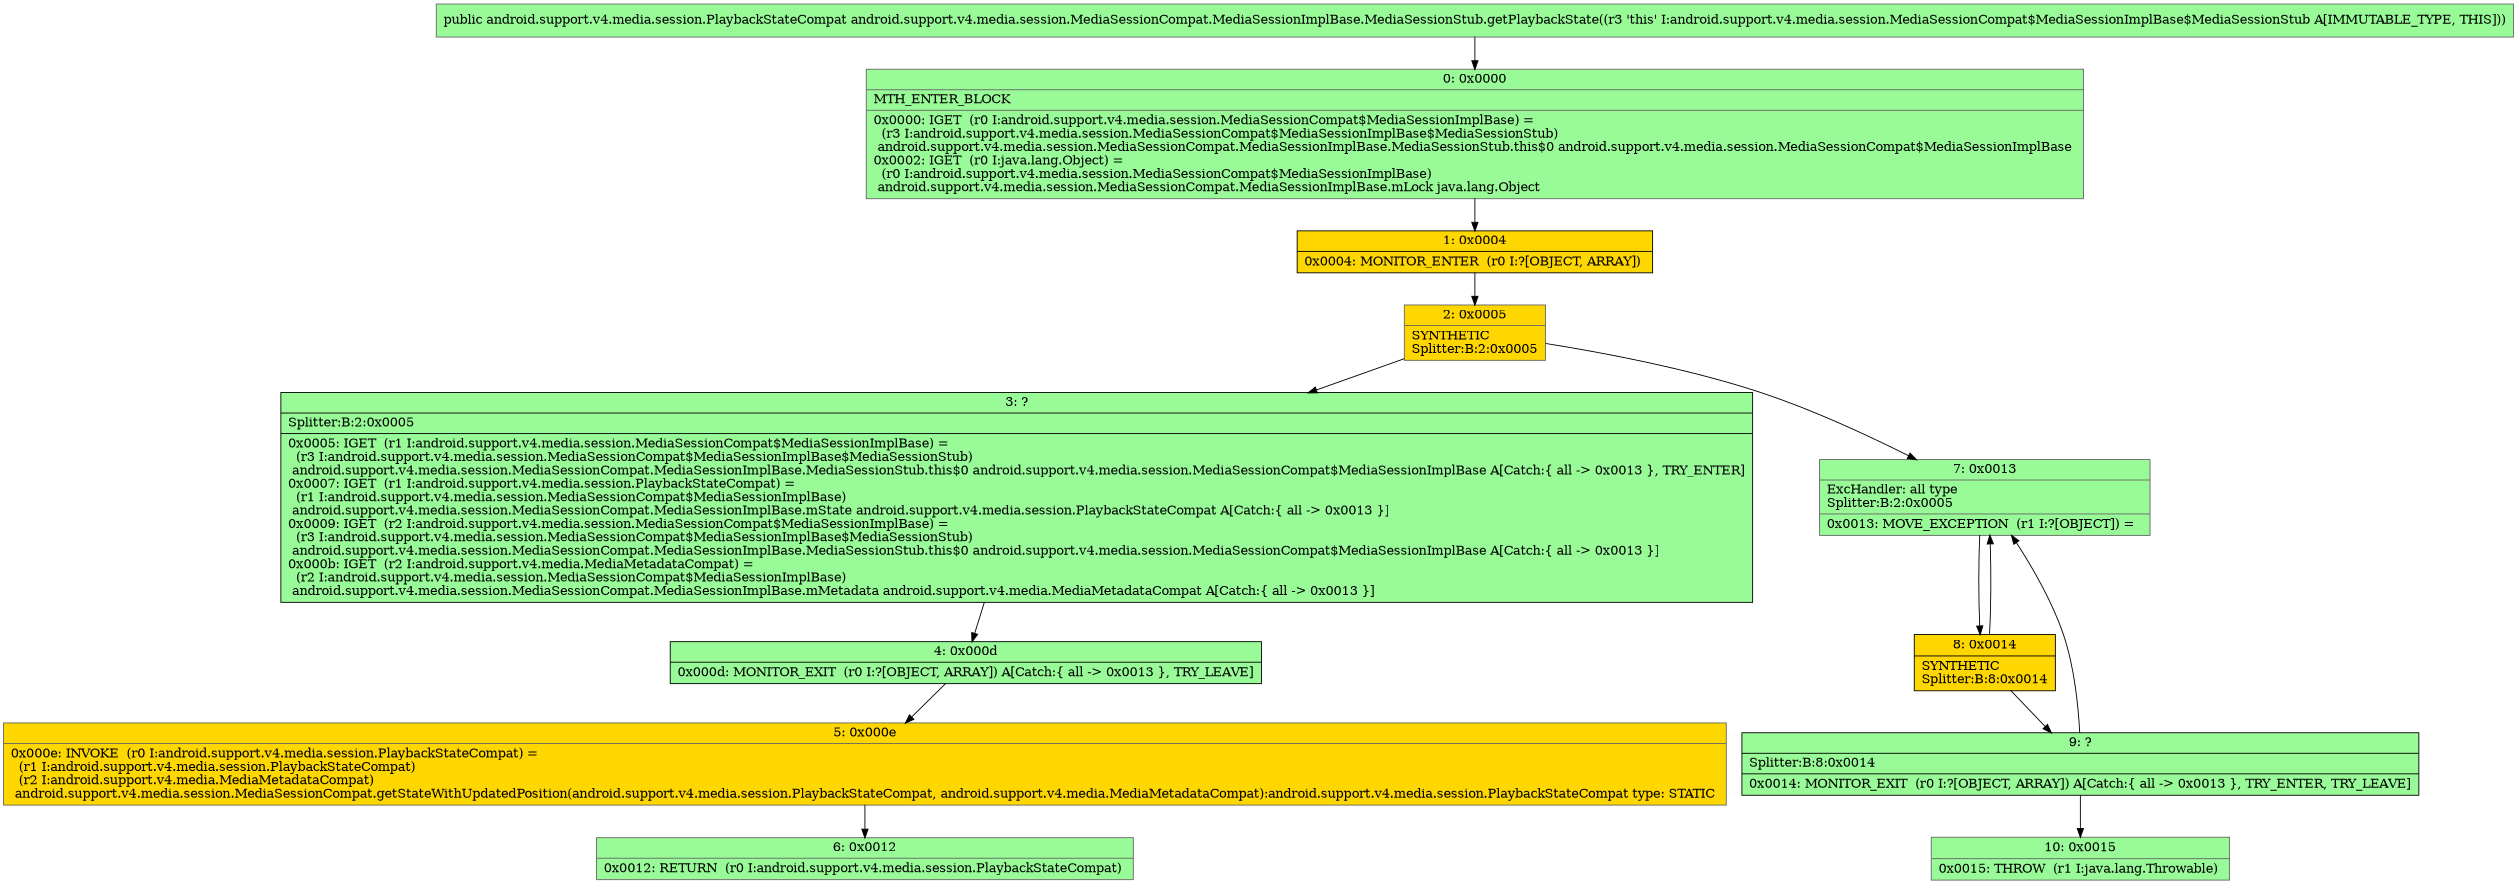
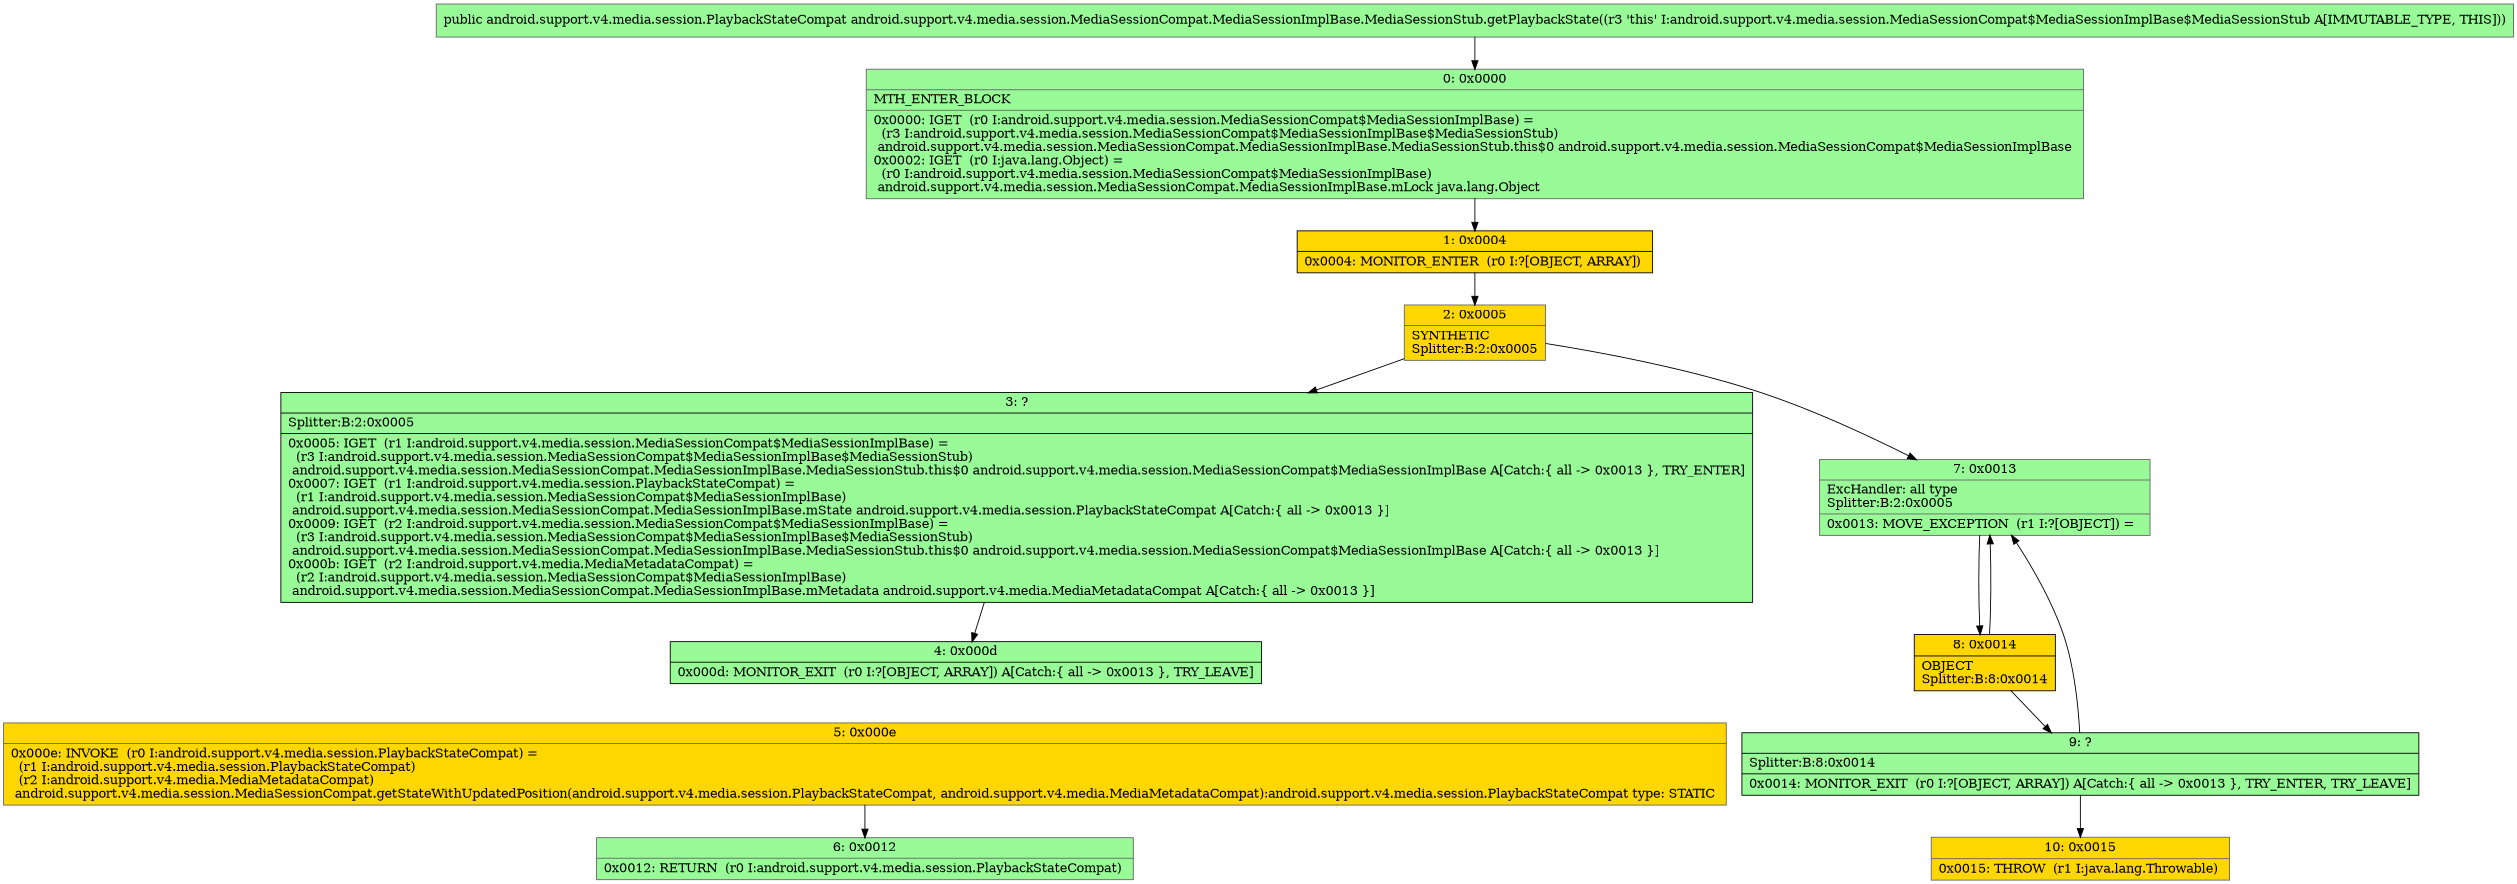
node "8: 0x0014": text "SYNTHETIC" -> "OBJECT"
edge "4: 0x000d" -> "5: 0x000e": removed
node "10: 0x0015": fillcolor palegreen -> gold
